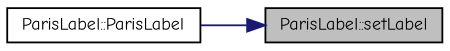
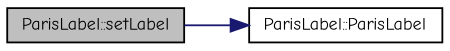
edge "ParisLabel::ParisLabel" -> "ParisLabel::setLabel": reversed
